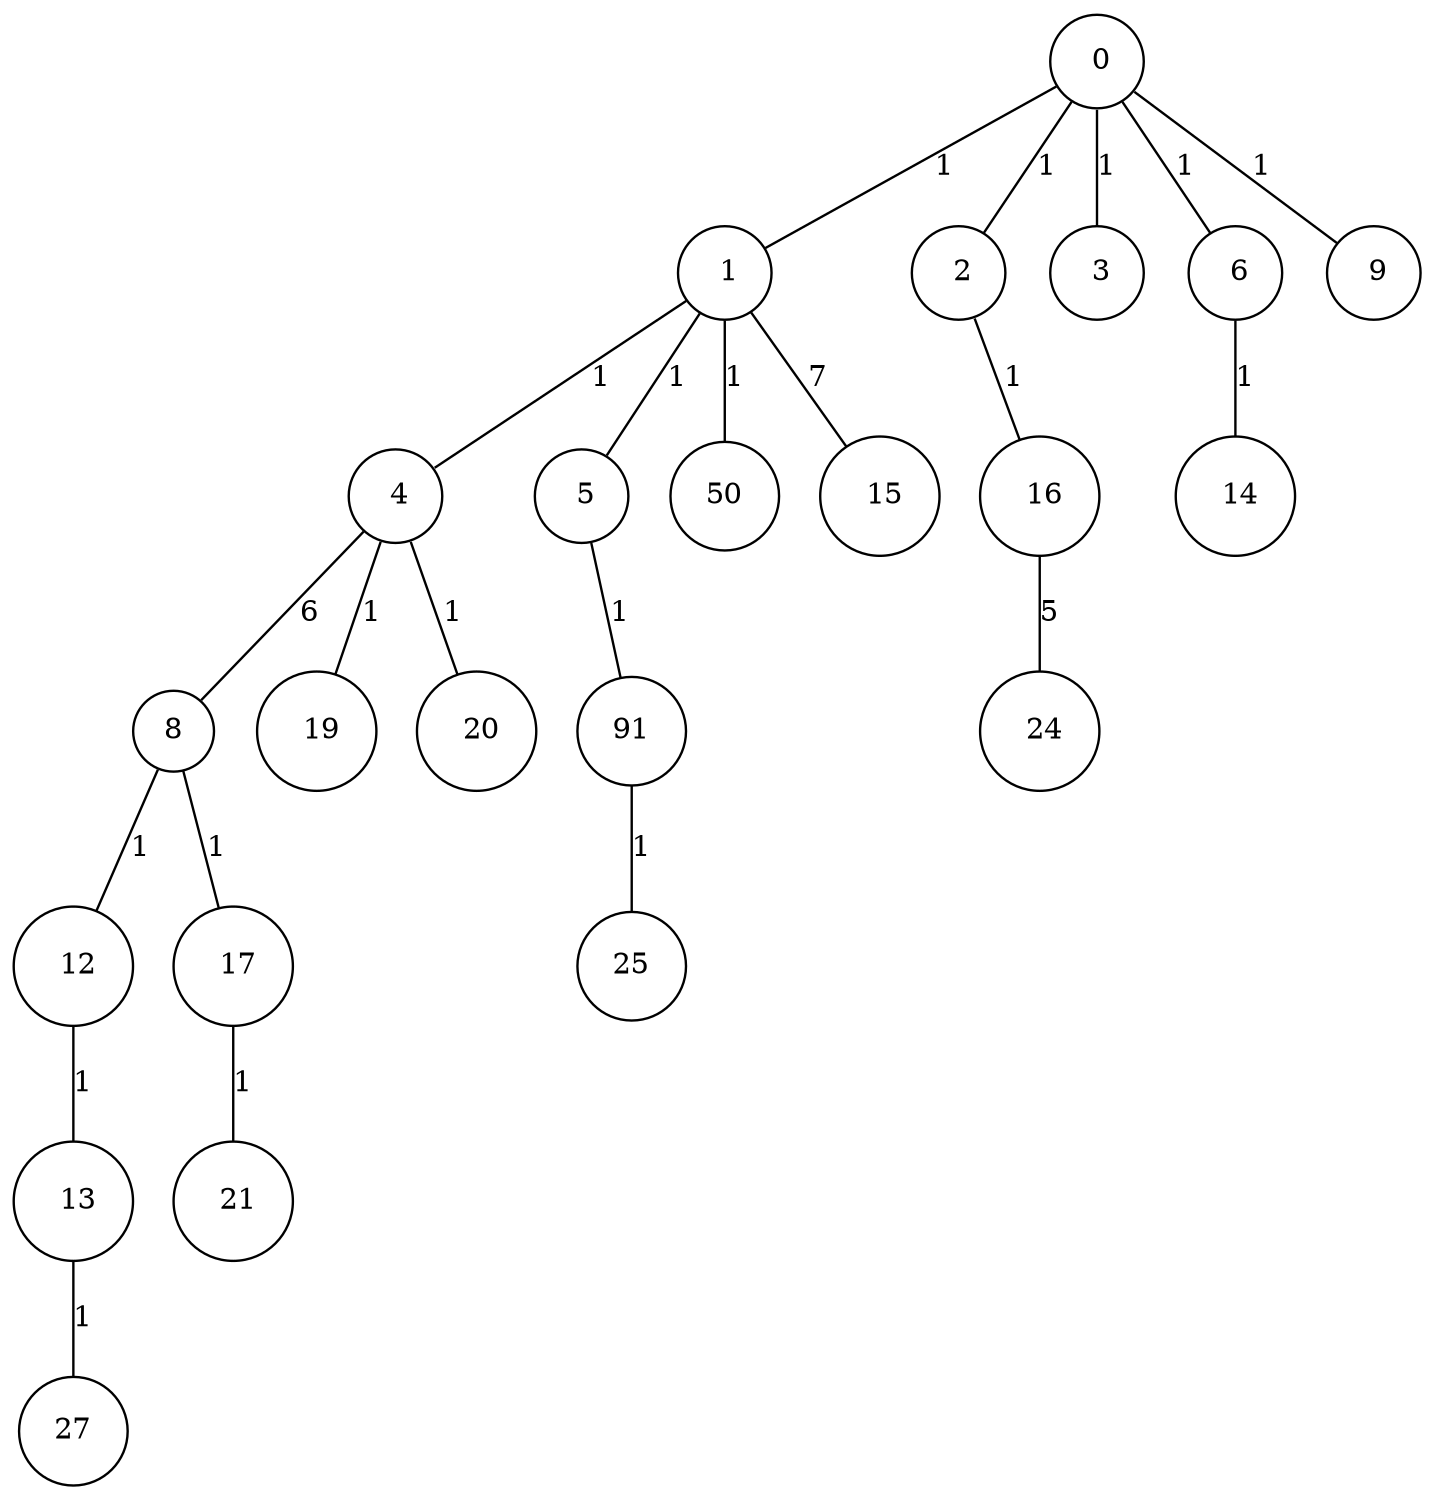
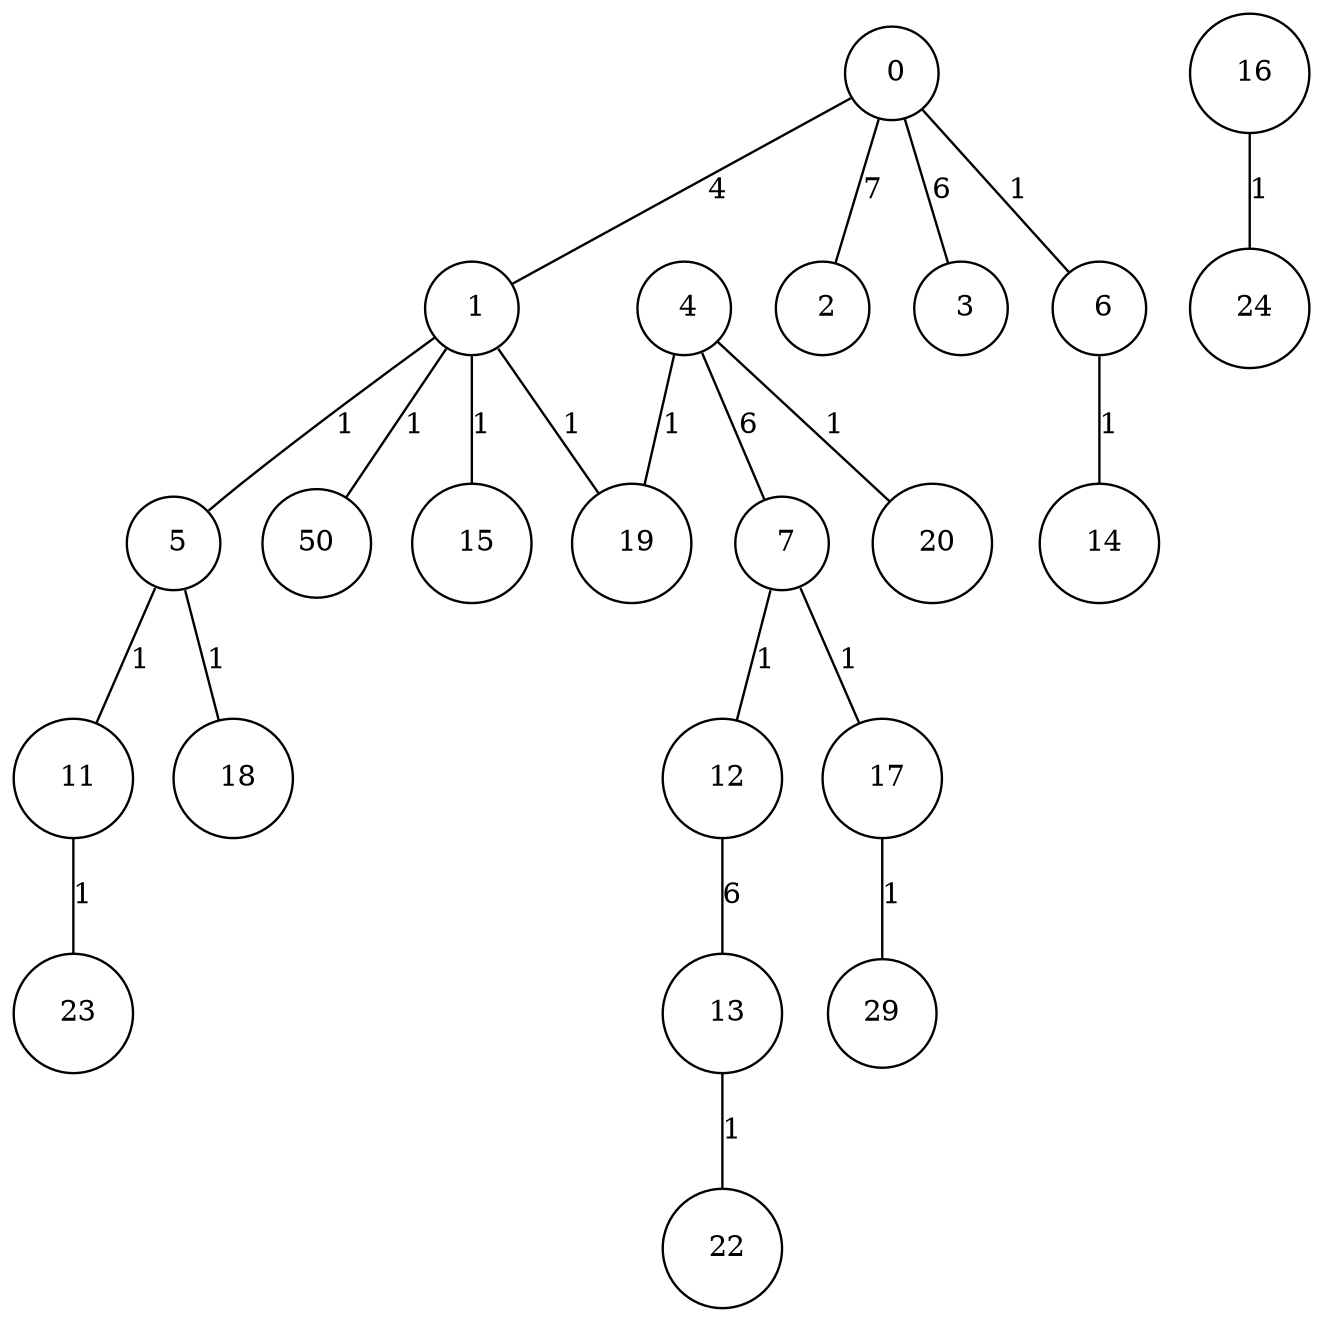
edge "0" -- "1": label "1" -> "4"
edge "0" -- "2": label "1" -> "7"
edge "0" -- "3": label "1" -> "6"
node "9": removed
edge "1" -- "15": label "7" -> "1"
edge "2" -- "16": removed, label "1"
edge "1" -- "4": now "1" -- "19"
edge "16" -- "24": label "5" -> "1"
node "8": label "8" -> "7"
node "91": label "91" -> "11"
node "18": added
node "25": label "25" -> "23"
edge "12" -- "13": label "1" -> "6"
node "21": label "21" -> "29"
node "27": label "27" -> "22"
